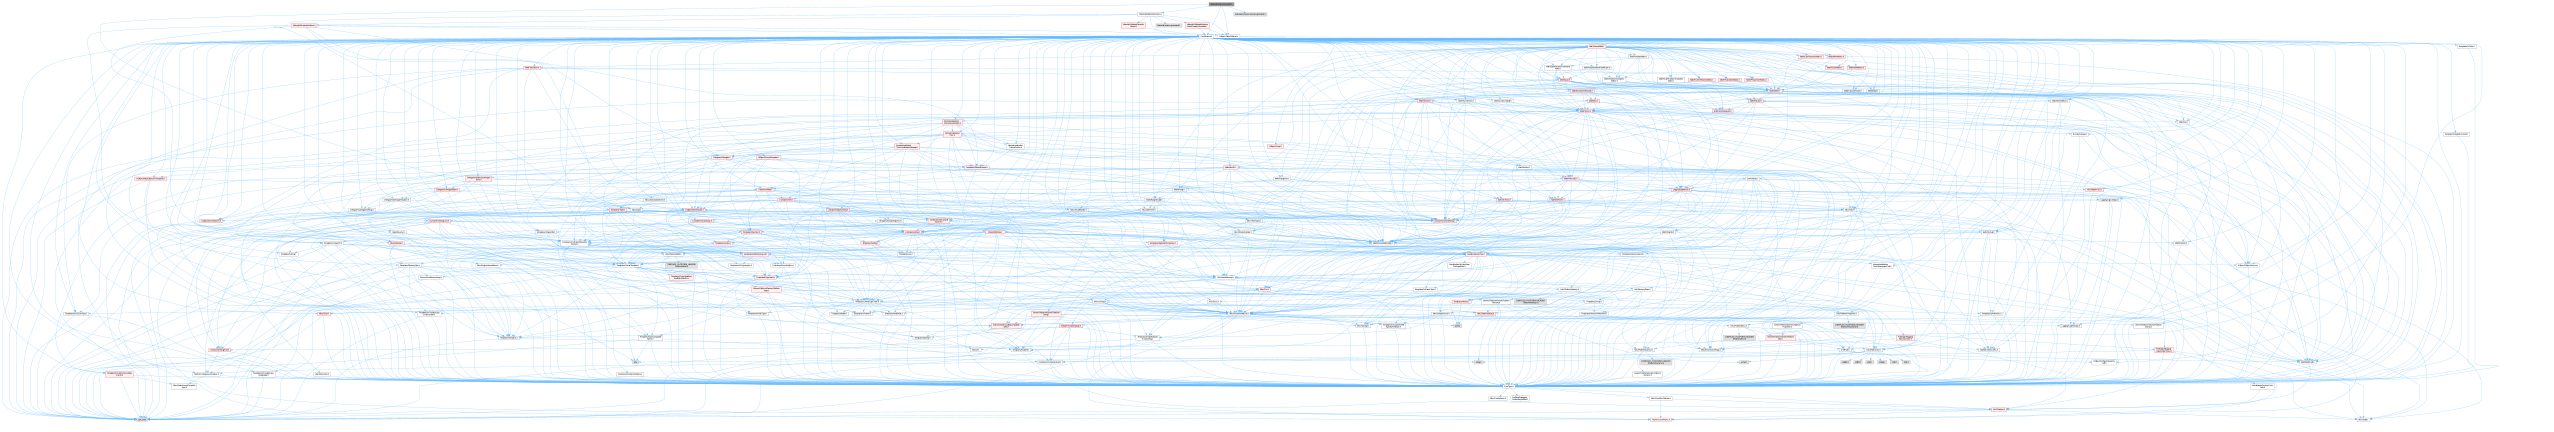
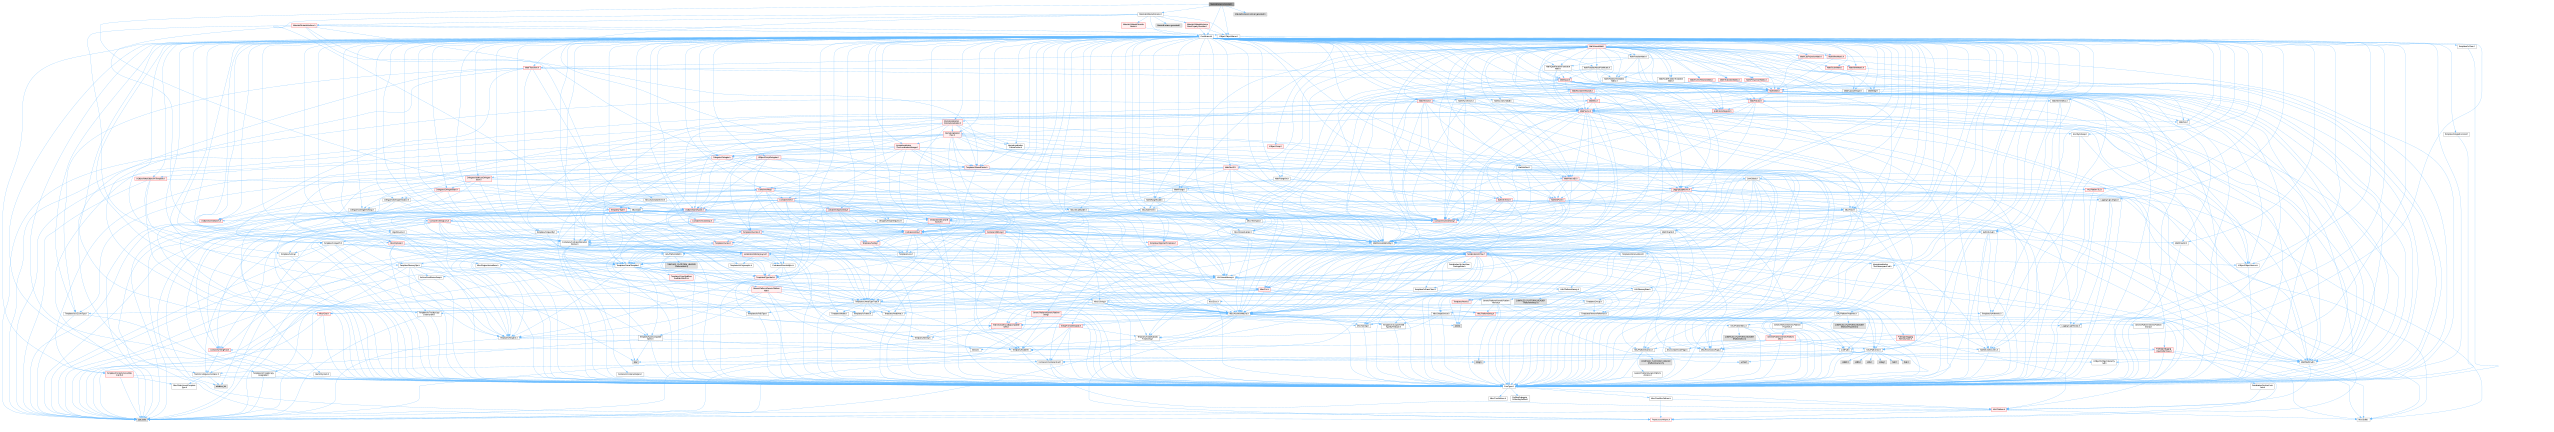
edge "CoreMinimal.h" -> "Misc/CString.h": now "Materials/MaterialInstance.h" -> "Misc/CString.h"
edge "Containers/Set.h" -> "Templates/Sorting.h": added
node "Rotator/BitArray.h": label "Rotator/BitArray.h" -> "Containers/BitArray.h"
node "Misc/CompressionFlags.h": added
node "initializer_list": added
